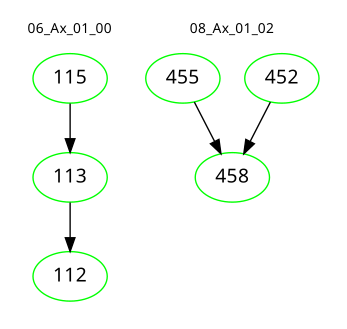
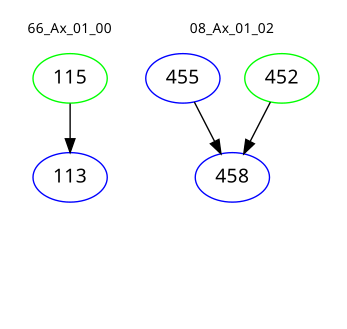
cluster "06_Ax_01_00": label "06_Ax_01_00" -> "66_Ax_01_00"
node "455": color green -> blue
node "113": color green -> blue
node "458": color green -> blue
node "112": removed
